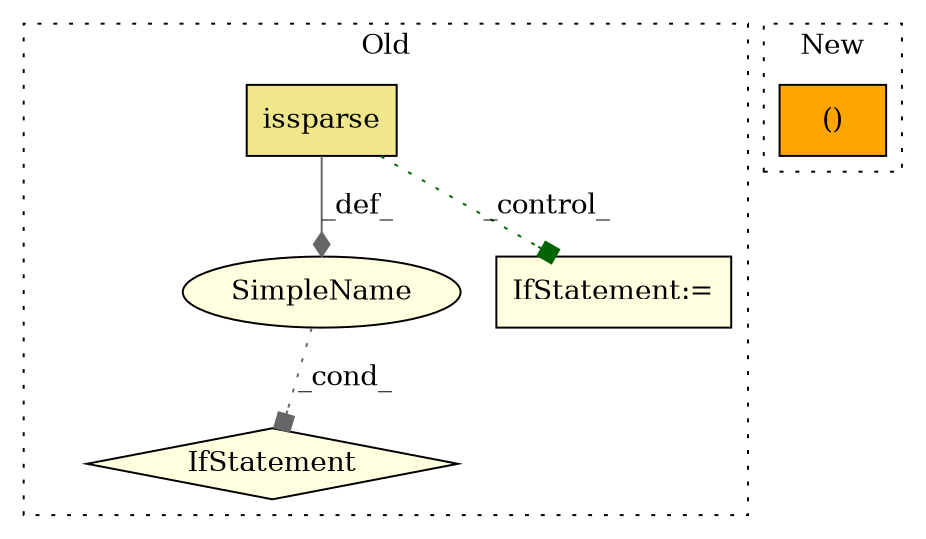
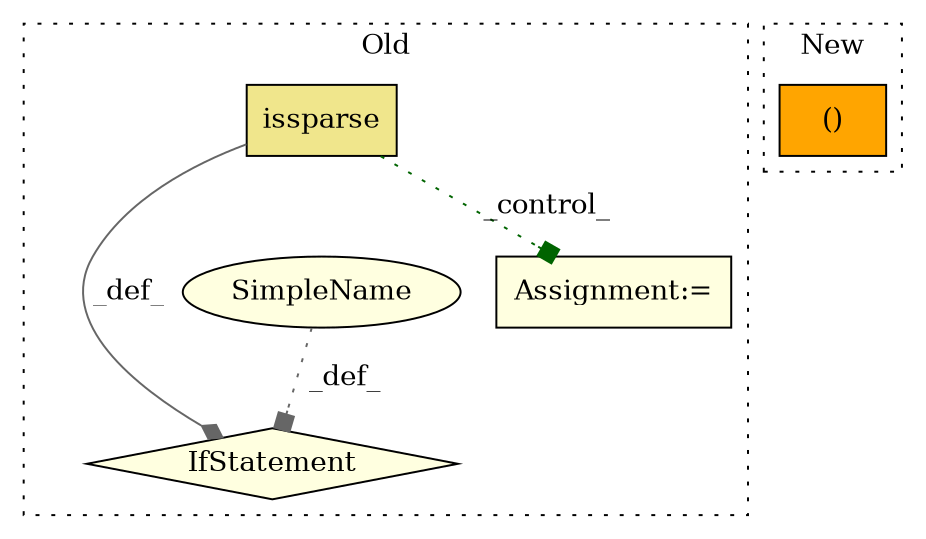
edge "issparse" -> "SimpleName": now "issparse" -> "IfStatement"
node "IfStatement:=": label "IfStatement:=" -> "Assignment:="
edge "SimpleName" -> "IfStatement": label "_cond_" -> "_def_"
